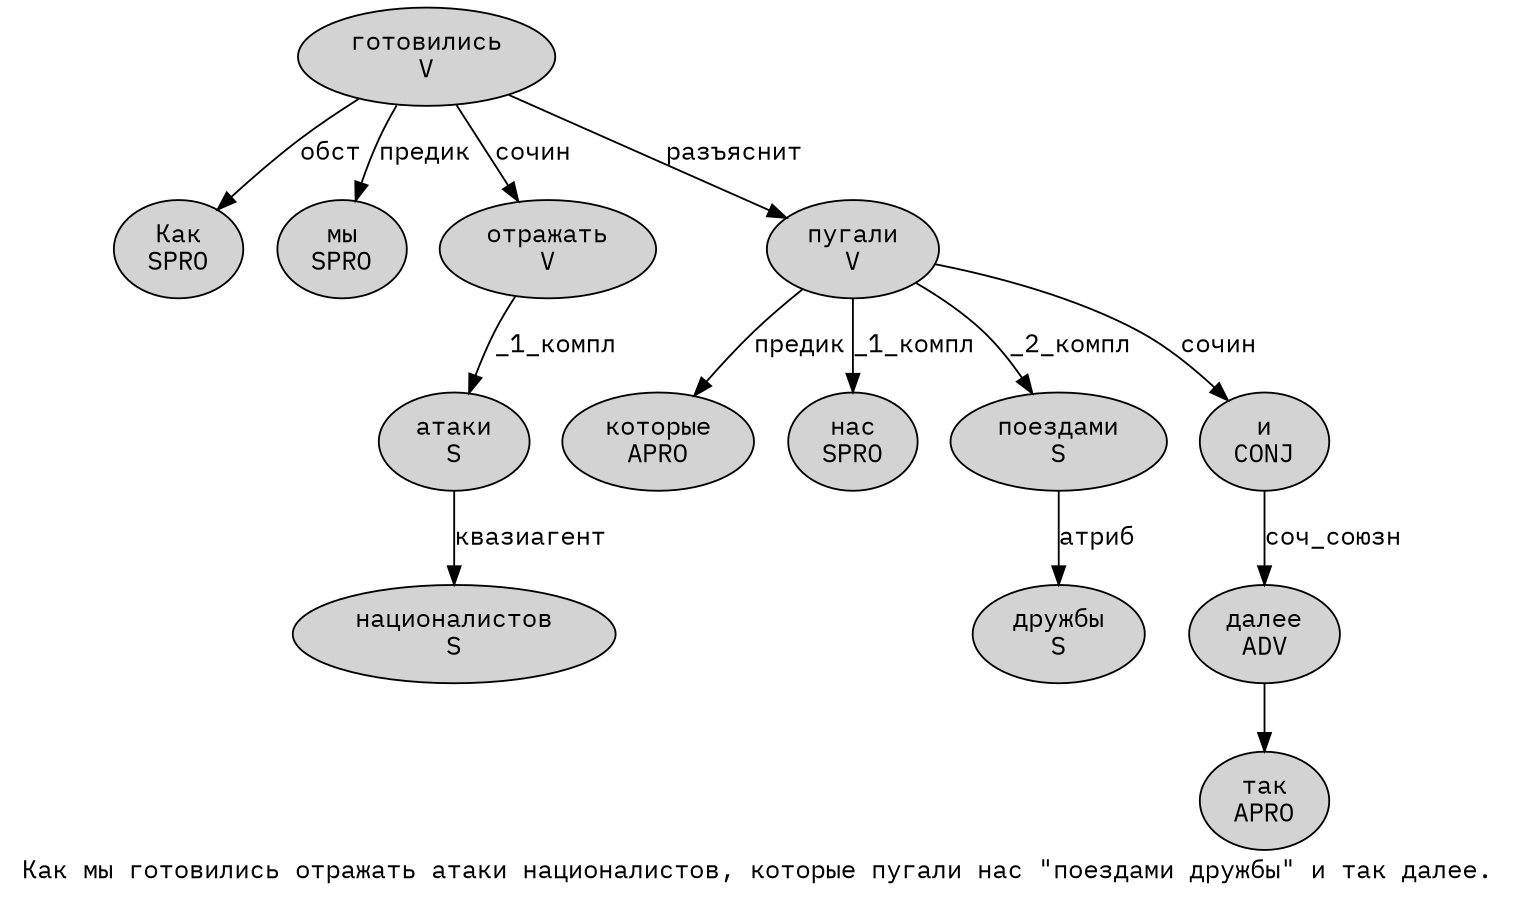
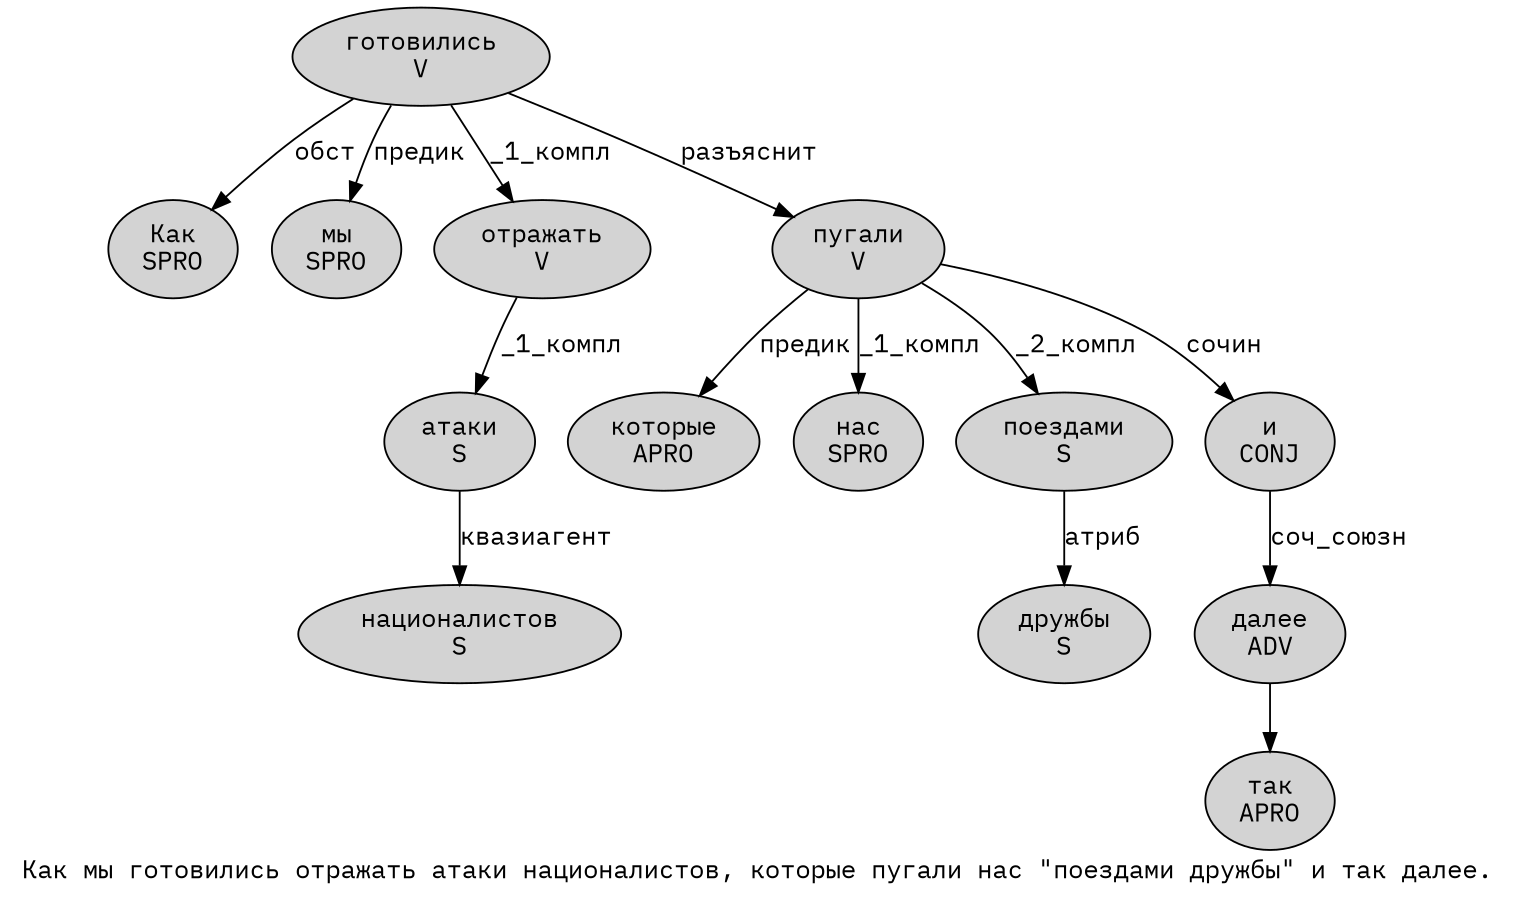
edge "готовились V" -> "отражать V": label "сочин" -> "_1_компл"
